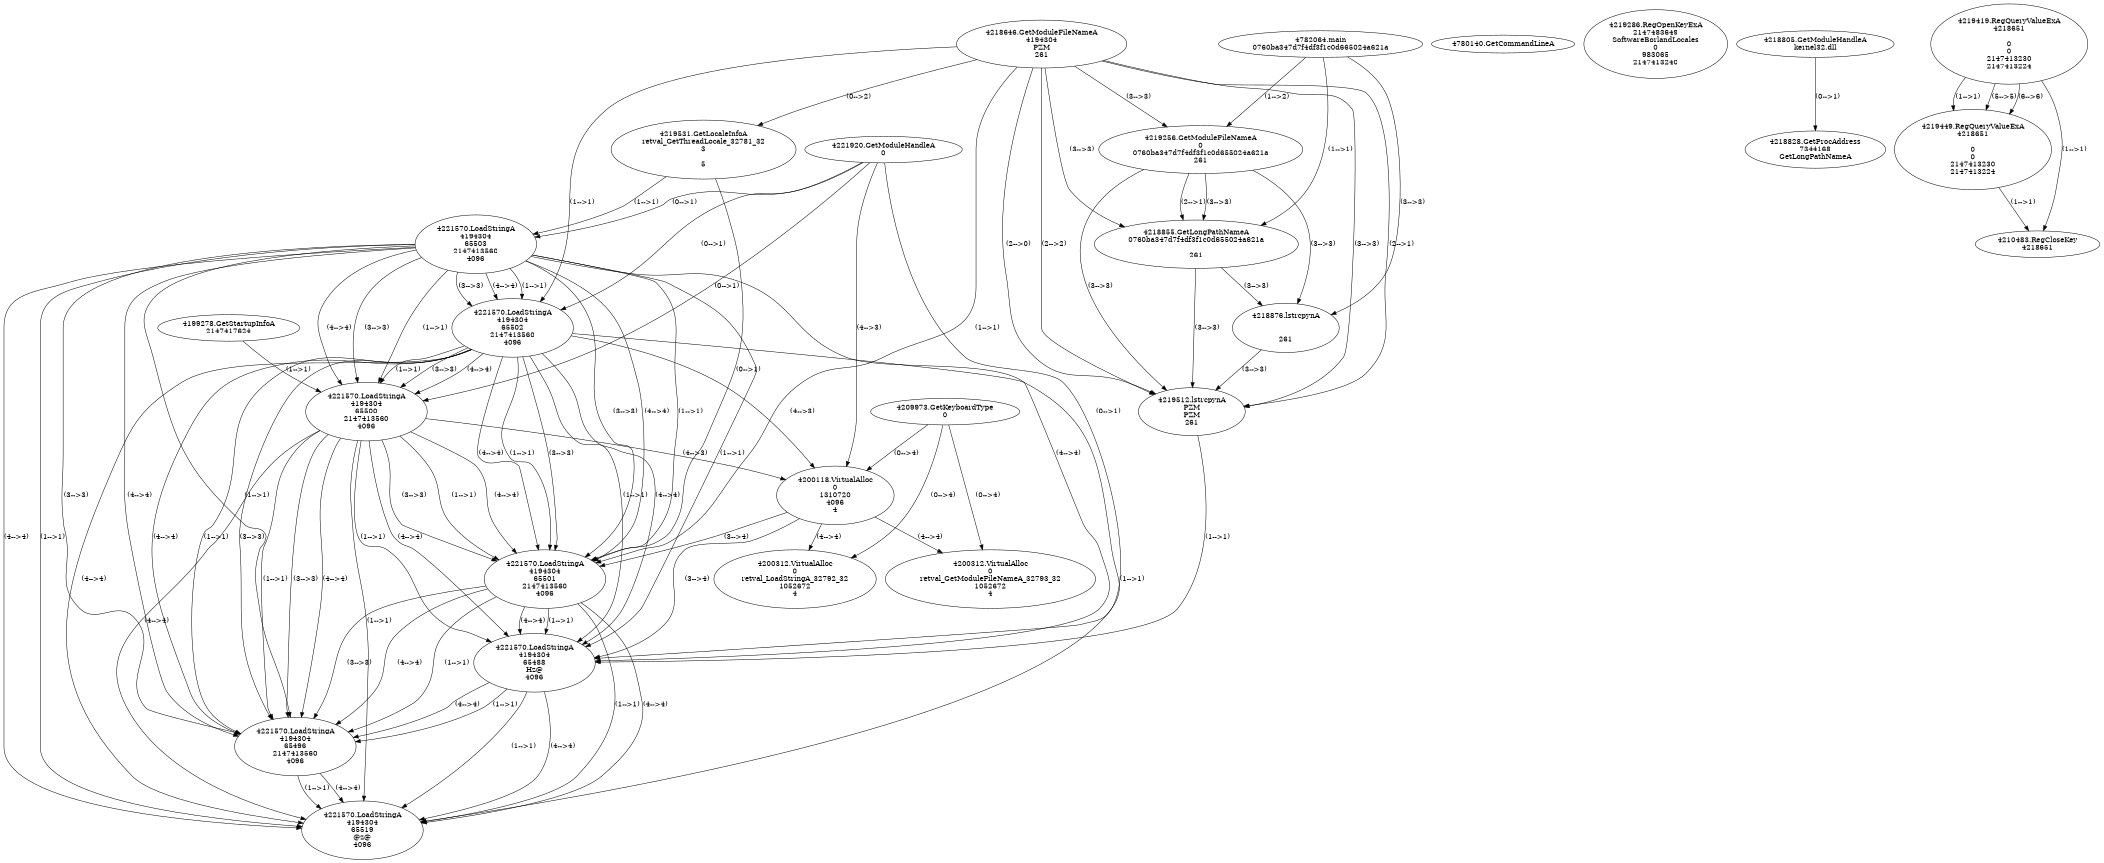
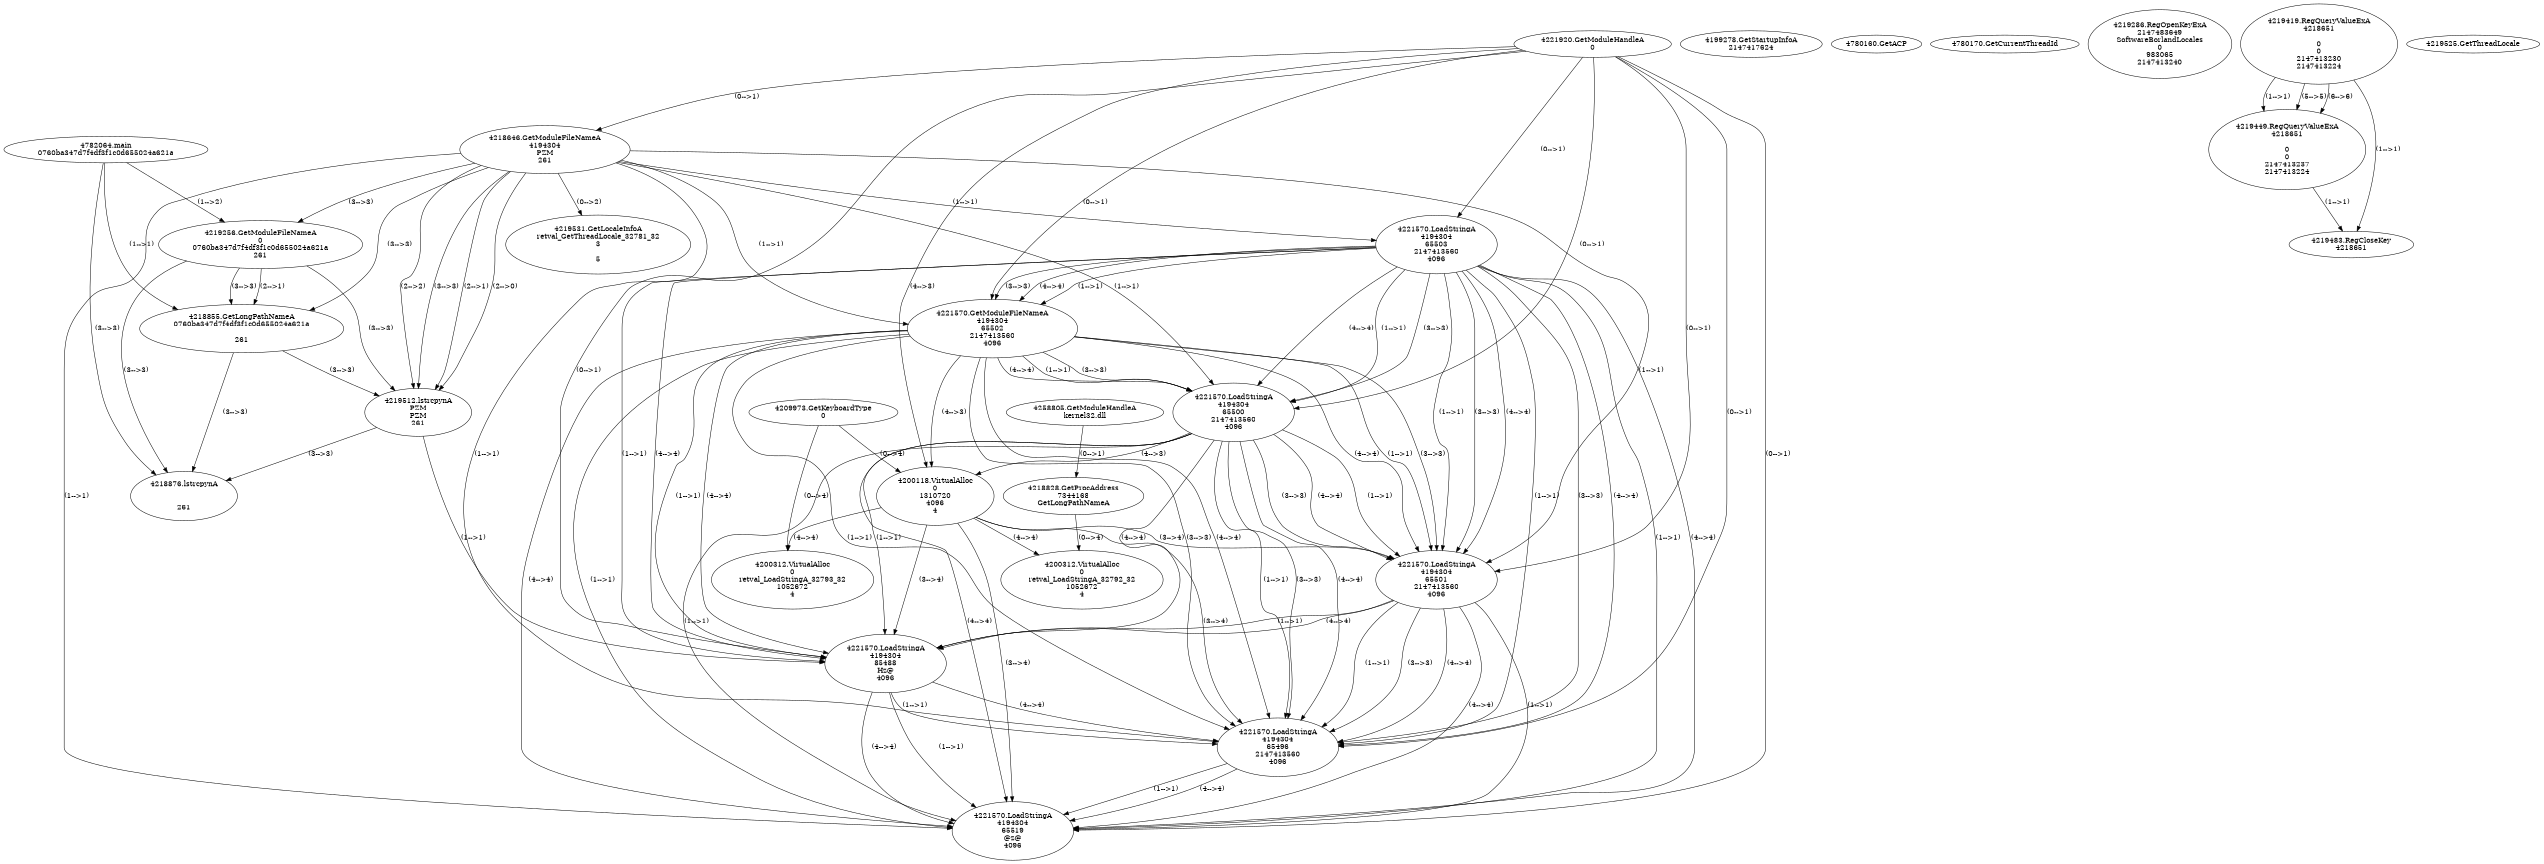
node "4782064.main 0760ba347d7f4df3f1c0d665024a621a": label "4782064.main 0760ba347d7f4df3f1c0d665024a621a" -> "4782064.main 0760ba347d7f4df3f1c0d655024a621a"
node "4780140.GetCommandLineA": removed
node "4218805.GetModuleHandleA kernel32.dll": label "4218805.GetModuleHandleA kernel32.dll" -> "4258805.GetModuleHandleA kernel32.dll"
node "4780160.GetACP": added
node "4780170.GetCurrentThreadId": added
node "4219525.GetThreadLocale": added
edge "4221920.GetModuleHandleA 0" -> "4218646.GetModuleFileNameA 4194304 PZM 261": added, label "(0-->1)"
node "4219449.RegQueryValueExA 4218651 0 0 2147413230 2147413224": label "4219449.RegQueryValueExA 4218651 0 0 2147413230 2147413224" -> "4219449.RegQueryValueExA 4218651 0 0 2147413237 2147413224"
edge "4219531.GetLocaleInfoA retval_GetThreadLocale_32781_32 3 5" -> "4221570.LoadStringA 4194304 65503 2147413560 4096": now "4218646.GetModuleFileNameA 4194304 PZM 261" -> "4221570.LoadStringA 4194304 65503 2147413560 4096"
node "4210483.RegCloseKey 4218651": label "4210483.RegCloseKey 4218651" -> "4219483.RegCloseKey 4218651"
node "4221570.LoadStringA 4194304 65502 2147413560 4096": label "4221570.LoadStringA 4194304 65502 2147413560 4096" -> "4221570.GetModuleFileNameA 4194304 65502 2147413560 4096"
edge "4218876.lstrcpynA 261" -> "4219512.lstrcpynA PZM PZM 261": reversed
edge "4199278.GetStartupInfoA 2147417624" -> "4221570.LoadStringA 4194304 65500 2147413560 4096": now "4218646.GetModuleFileNameA 4194304 PZM 261" -> "4221570.LoadStringA 4194304 65500 2147413560 4096"
edge "4219531.GetLocaleInfoA retval_GetThreadLocale_32781_32 3 5" -> "4221570.LoadStringA 4194304 65501 2147413560 4096": now "4221920.GetModuleHandleA 0" -> "4221570.LoadStringA 4194304 65501 2147413560 4096"
edge "4209973.GetKeyboardType 0" -> "4200312.VirtualAlloc 0 retval_LoadStringA_32792_32 1052672 4": now "4218828.GetProcAddress 7344168 GetLongPathNameA" -> "4200312.VirtualAlloc 0 retval_LoadStringA_32792_32 1052672 4"
edge "4221920.GetModuleHandleA 0" -> "4221570.LoadStringA 4194304 65496 2147413560 4096": added, label "(0-->1)"
edge "4200118.VirtualAlloc 0 1310720 4096 4" -> "4221570.LoadStringA 4194304 65496 2147413560 4096": added, label "(3-->4)"
node "4200312.VirtualAlloc 0 retval_GetModuleFileNameA_32793_32 1052672 4": label "4200312.VirtualAlloc 0 retval_GetModuleFileNameA_32793_32 1052672 4" -> "4200312.VirtualAlloc 0 retval_LoadStringA_32793_32 1052672 4"
edge "4218646.GetModuleFileNameA 4194304 PZM 261" -> "4221570.LoadStringA 4194304 65496 2147413560 4096": added, label "(1-->1)"
edge "4200118.VirtualAlloc 0 1310720 4096 4" -> "4221570.LoadStringA 4194304 65519 @z@ 4096": added, label "(3-->4)"
node "4221570.LoadStringA 4194304 65488 Hz@ 4096": label "4221570.LoadStringA 4194304 65488 Hz@ 4096" -> "4221570.LoadStringA 4194304 85488 Hz@ 4096"
edge "4221920.GetModuleHandleA 0" -> "4221570.LoadStringA 4194304 65519 @z@ 4096": added, label "(0-->1)"
edge "4218646.GetModuleFileNameA 4194304 PZM 261" -> "4221570.LoadStringA 4194304 65519 @z@ 4096": added, label "(1-->1)"
